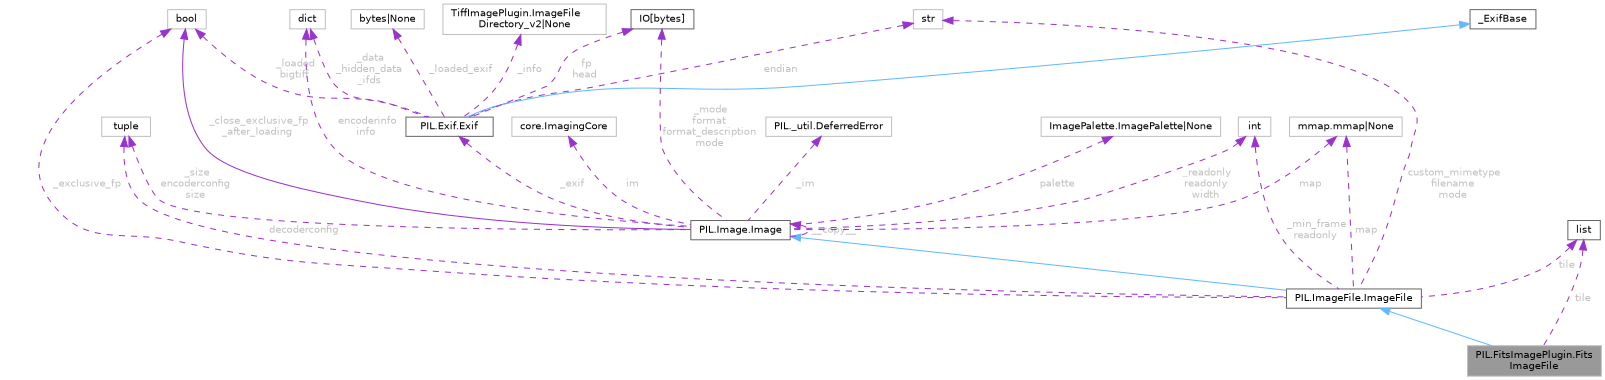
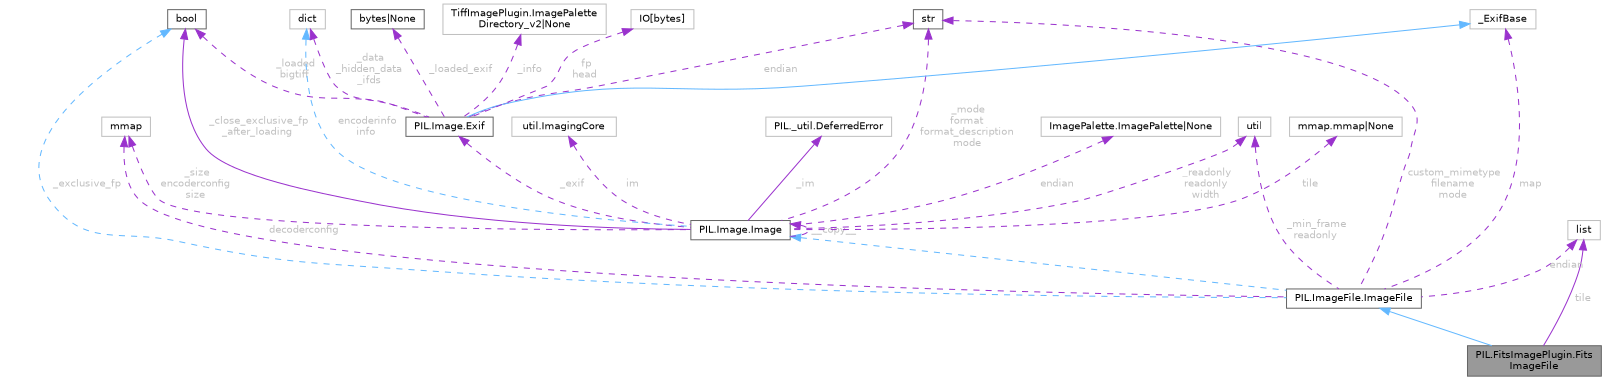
node "bool": color grey75 -> gray40
node "bytes|None": color grey75 -> gray40
node "TiffImagePlugin.ImageFile Directory_v2|None": label "TiffImagePlugin.ImageFile Directory_v2|None" -> "TiffImagePlugin.ImagePalette Directory_v2|None"
node "IO[bytes]": color gray40 -> grey75
node "str": color grey75 -> gray40
node "_ExifBase": color gray40 -> grey75
node "tuple": label "tuple" -> "mmap"
node "PIL.Exif.Exif": label "PIL.Exif.Exif" -> "PIL.Image.Exif"
node "core.ImagingCore": label "core.ImagingCore" -> "util.ImagingCore"
node "int": label "int" -> "util"
edge "PIL.Image.Image" -> "IO[bytes]": now "PIL.Image.Image" -> "str"
edge "PIL.Image.Image" -> "PIL._util.DeferredError": style dashed -> solid
edge "PIL.Image.Image" -> "ImagePalette.ImagePalette|None": label " palette" -> " endian"
edge "PIL.Image.Image" -> "mmap.mmap|None": label " map" -> " tile"
edge "PIL.Image.Image" -> "dict": color darkorchid3 -> steelblue1
edge "PIL.ImageFile.ImageFile" -> "mmap.mmap|None": now "PIL.ImageFile.ImageFile" -> "_ExifBase"
node "list": color gray40 -> grey75
edge "PIL.ImageFile.ImageFile" -> "PIL.Image.Image": style solid -> dashed
edge "PIL.ImageFile.ImageFile" -> "list": label " tile" -> " endian"
edge "PIL.ImageFile.ImageFile" -> "bool": color darkorchid3 -> steelblue1
edge "PIL.FitsImagePlugin.Fits ImageFile" -> "list": style dashed -> solid
node "PIL.FitsImagePlugin.Fits ImageFile": color grey75 -> gray40
